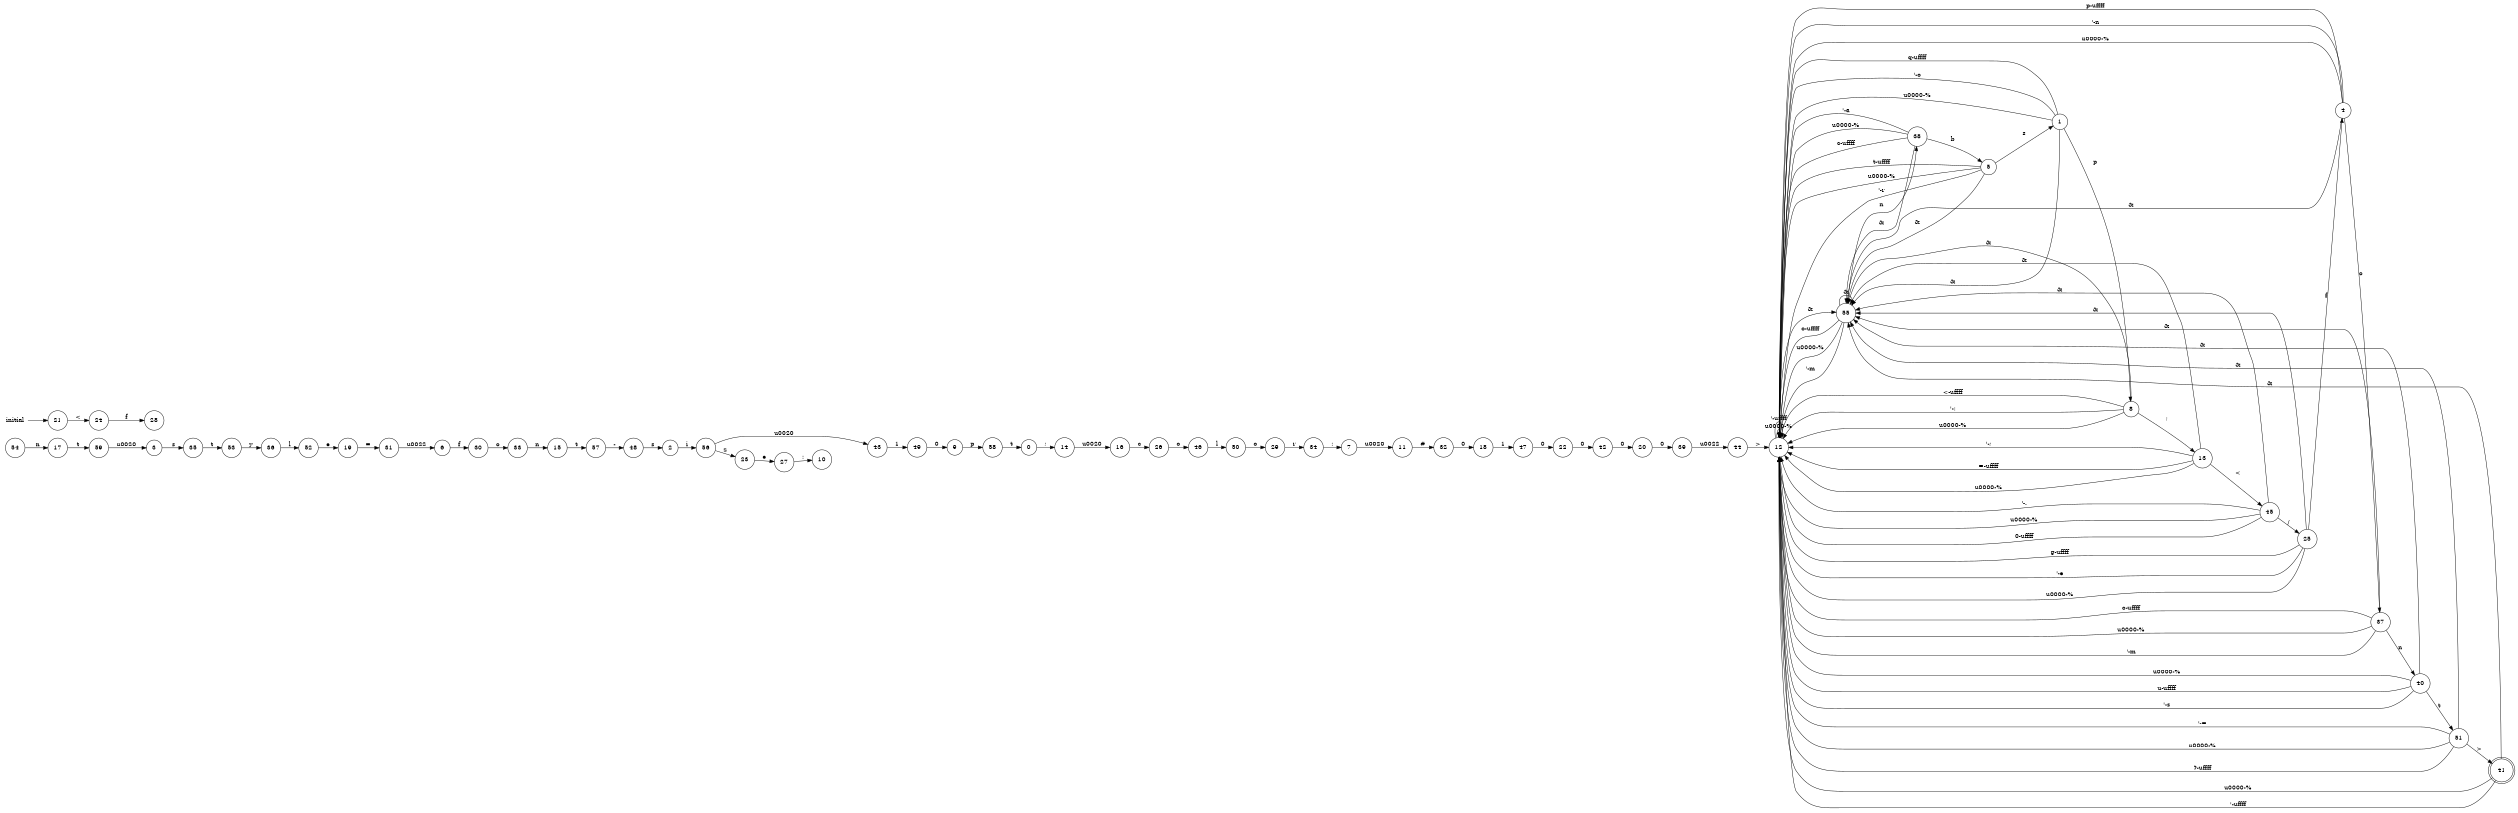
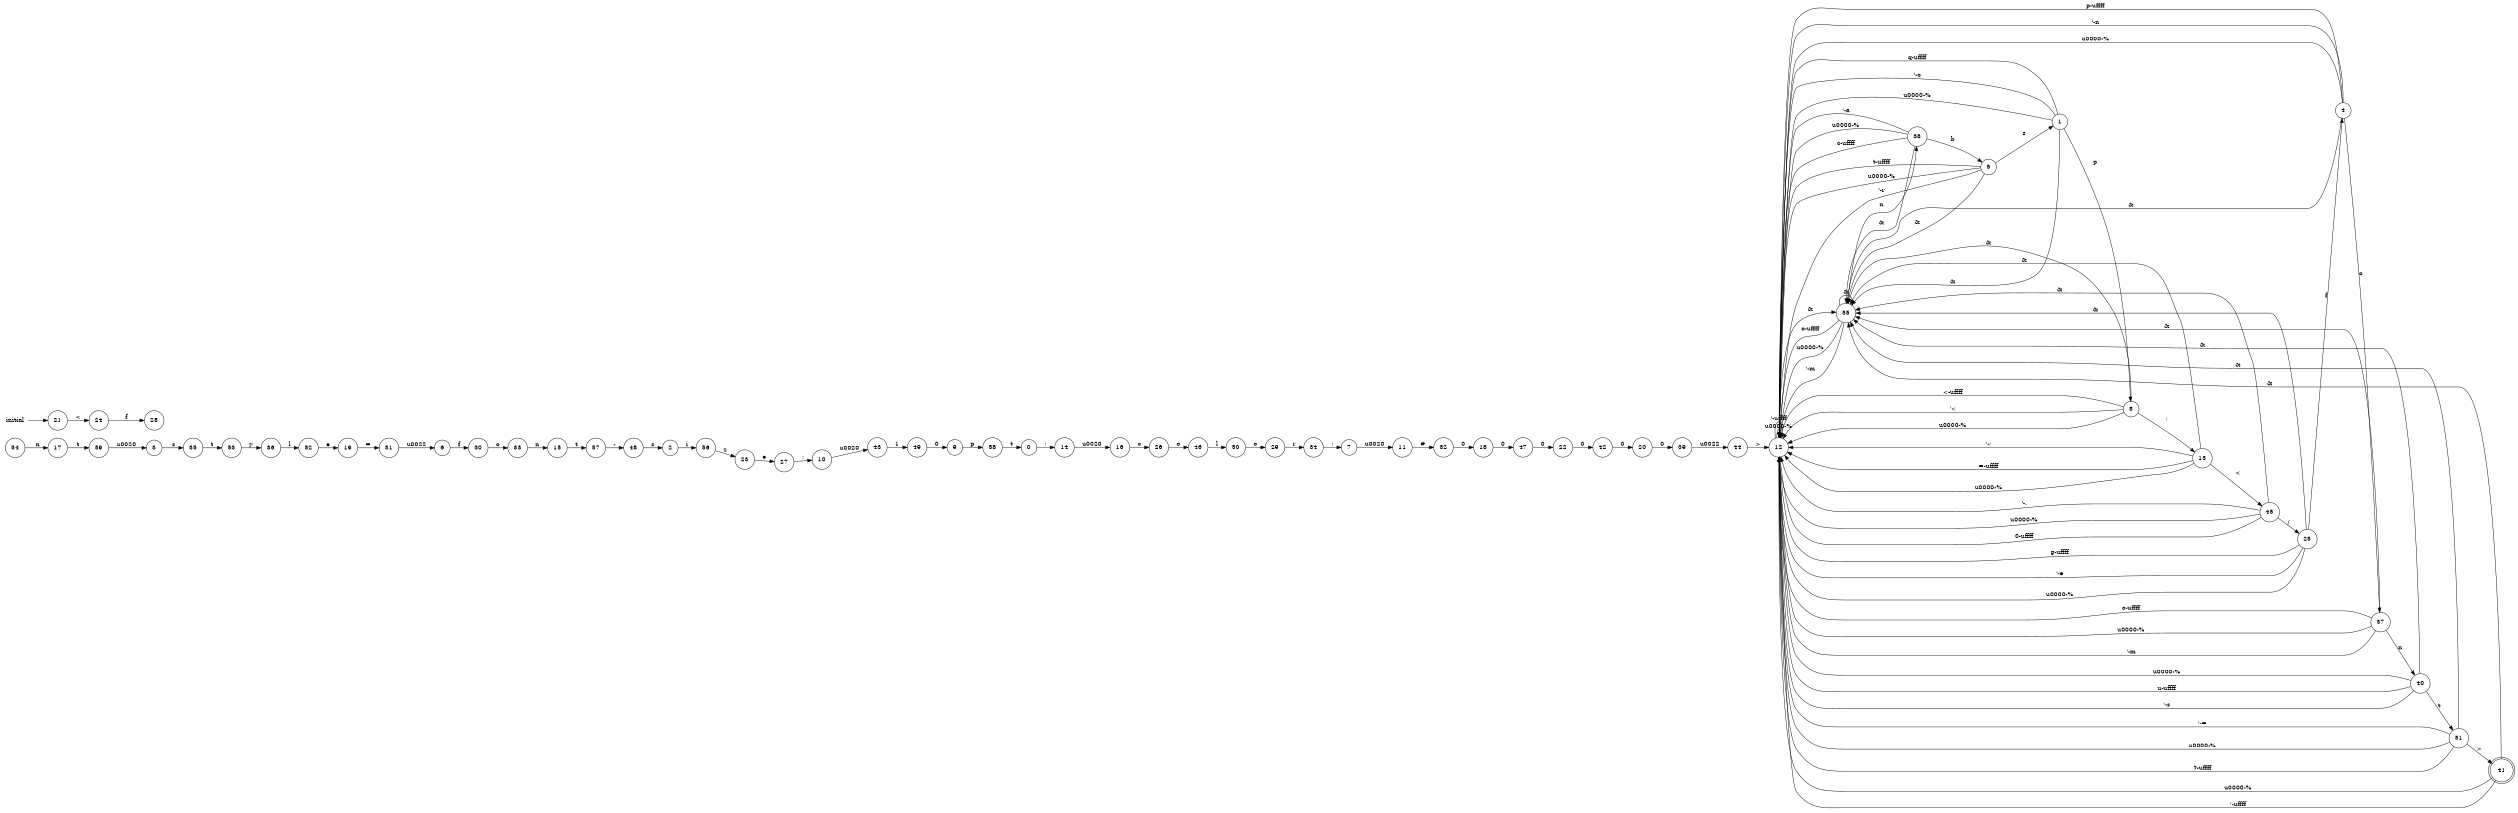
edge "56" -> "43": now "10" -> "43"
edge "18" -> "47": label "1" -> "0"
